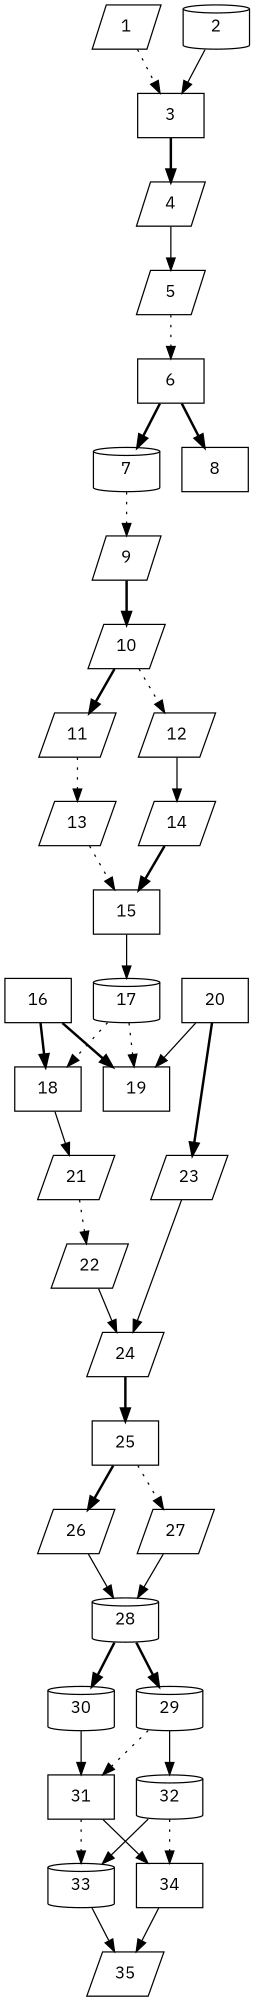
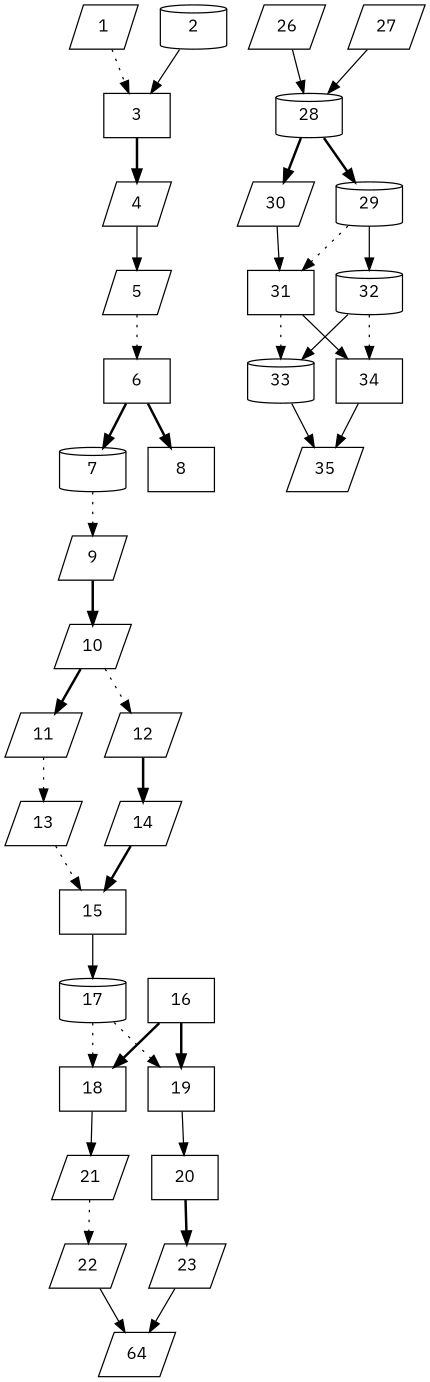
edge "12" -> "14": style solid -> bold
edge "20" -> "19": reversed
node "24": label "24" -> "64"
node "25": removed
node "30": shape cylinder -> parallelogram
